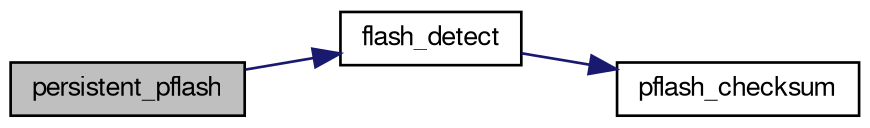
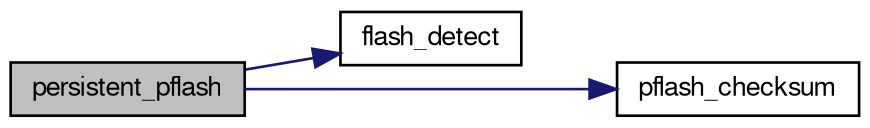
edge "flash_detect" -> "pflash_checksum": now "persistent_pflash" -> "pflash_checksum"
